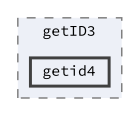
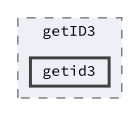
node "getid4": label "getid4" -> "getid3"
